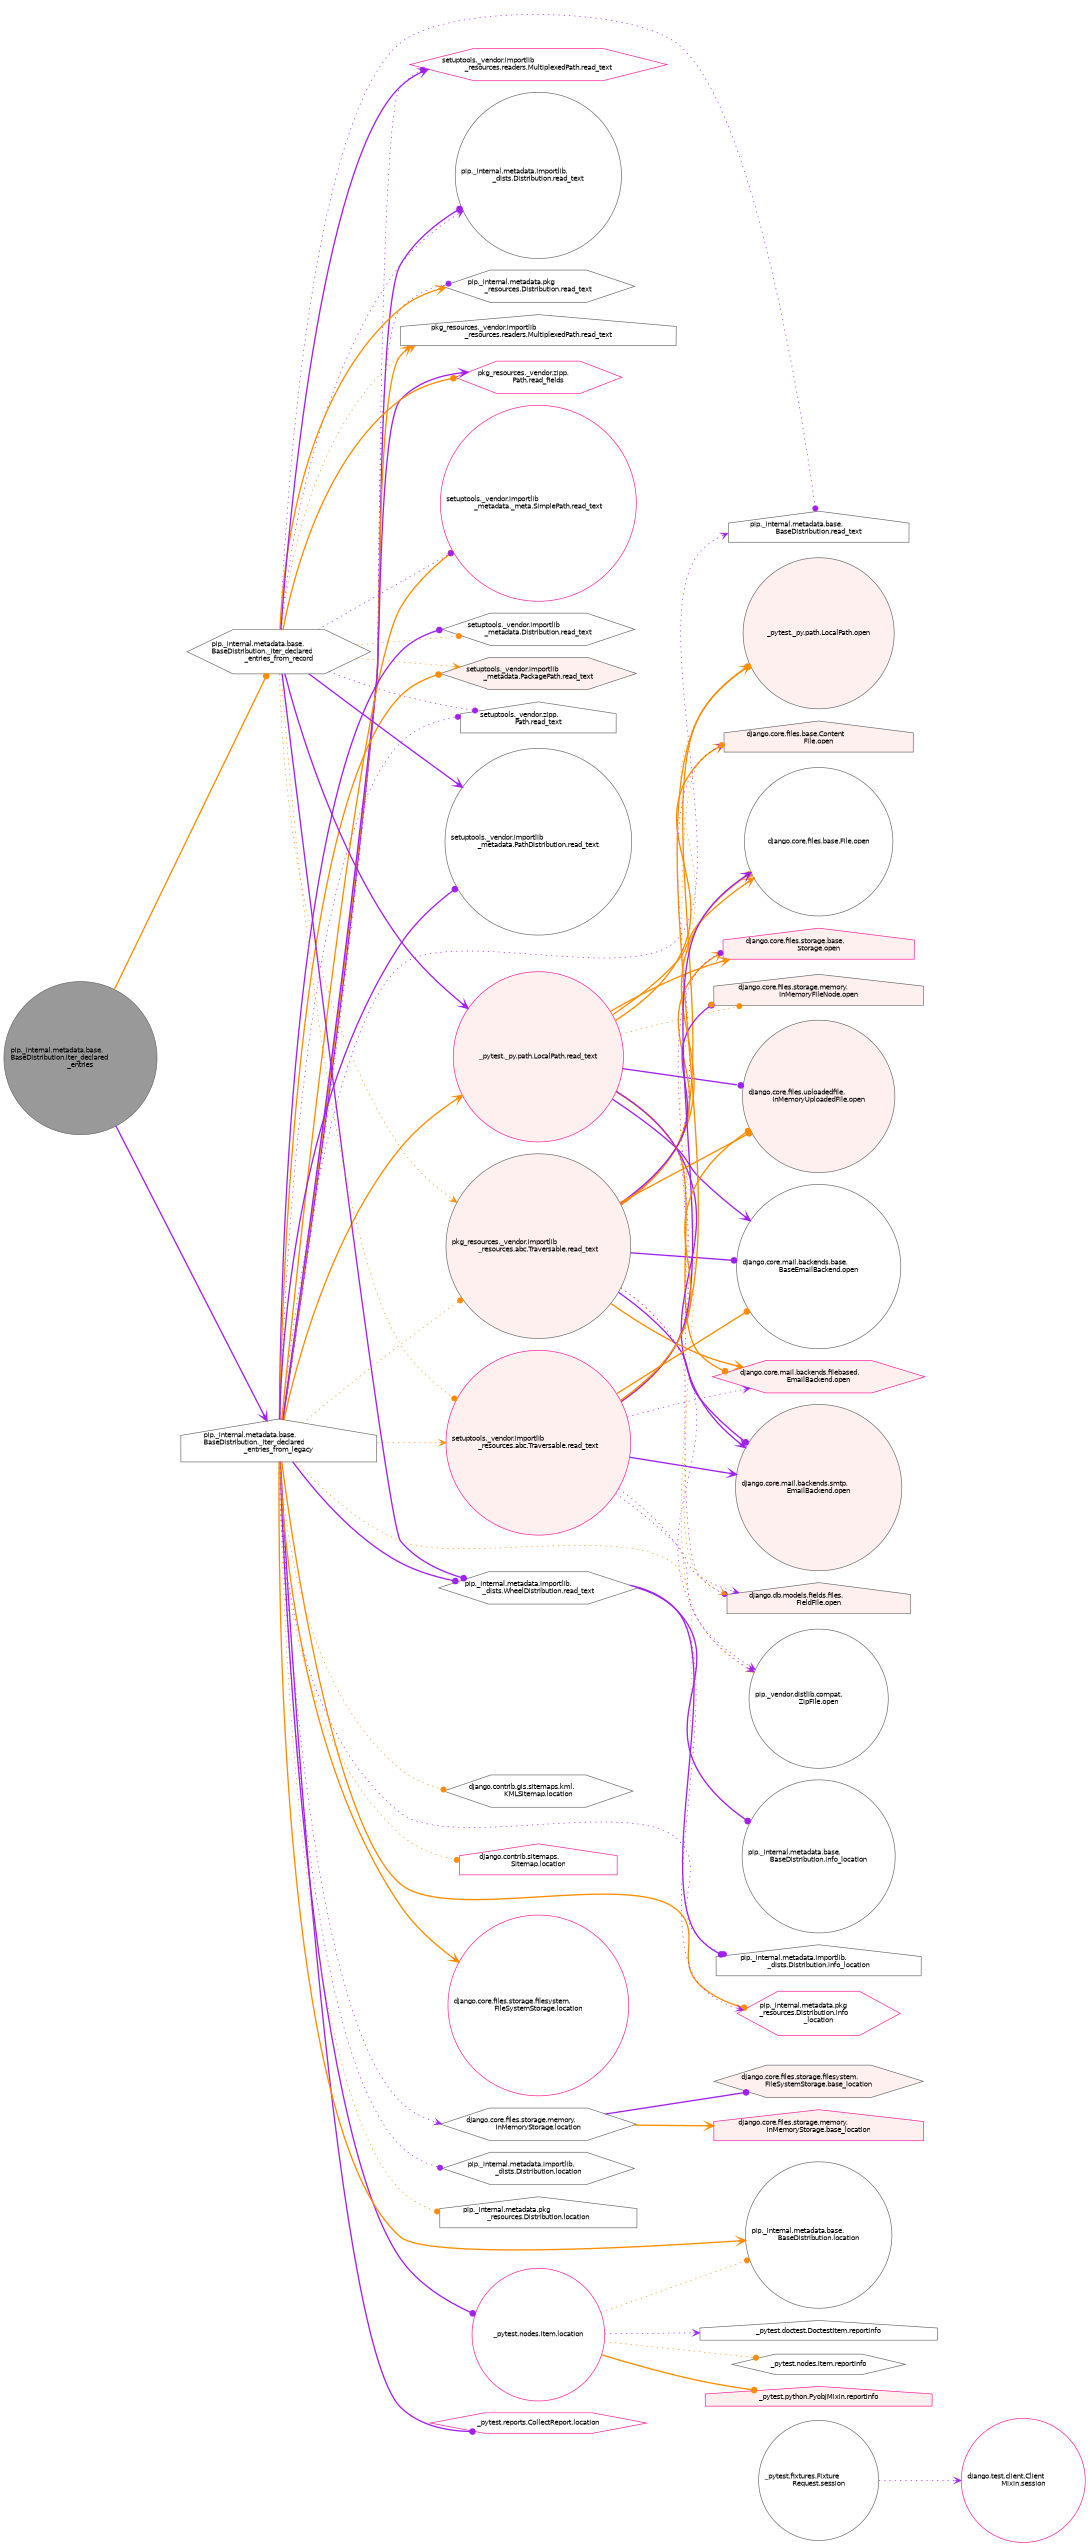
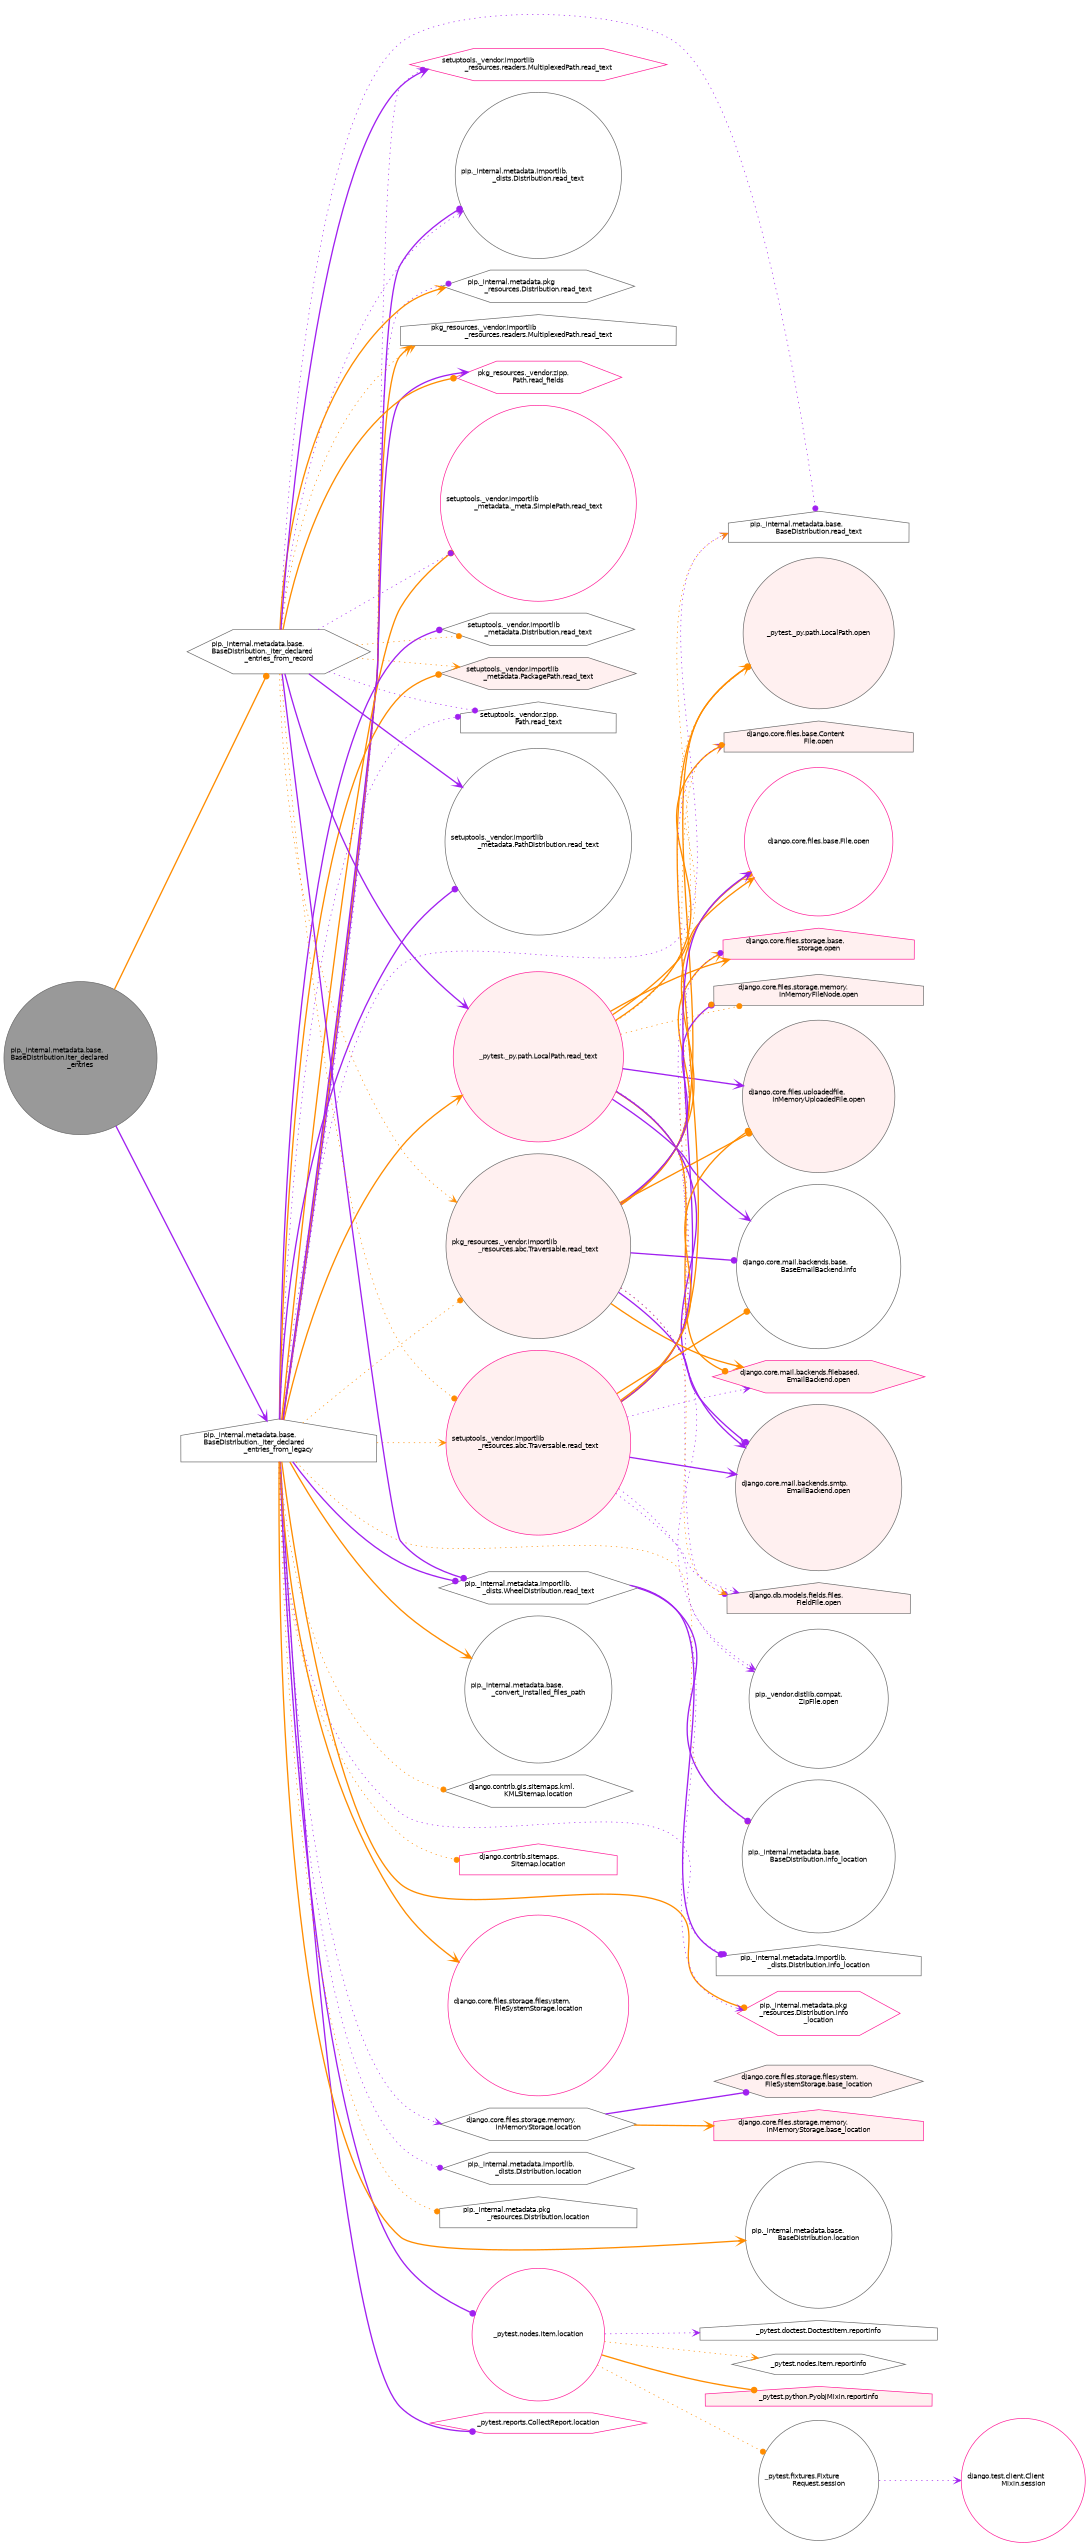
node "django.core.files.base.File.open": color gray40 -> deeppink
edge "_pytest._py.path.LocalPath.read_text" -> "django.core.files.uploadedfile. InMemoryUploadedFile.open": arrowhead dot -> vee
node "django.core.mail.backends.base. BaseEmailBackend.open": label "django.core.mail.backends.base. BaseEmailBackend.open" -> "django.core.mail.backends.base. BaseEmailBackend.info"
edge "_pytest._py.path.LocalPath.read_text" -> "pip._vendor.distlib.compat. ZipFile.open": now "_pytest._py.path.LocalPath.read_text" -> "pip._internal.metadata.base. BaseDistribution.read_text"
node "pip._internal.metadata.base. _convert_installed_files_path": added
edge "_pytest.nodes.Item.location" -> "pip._internal.metadata.base. BaseDistribution.location": now "_pytest.nodes.Item.location" -> "_pytest.fixtures.Fixture Request.session"
edge "_pytest.nodes.Item.location" -> "_pytest.nodes.Item.reportinfo": arrowhead dot -> vee
